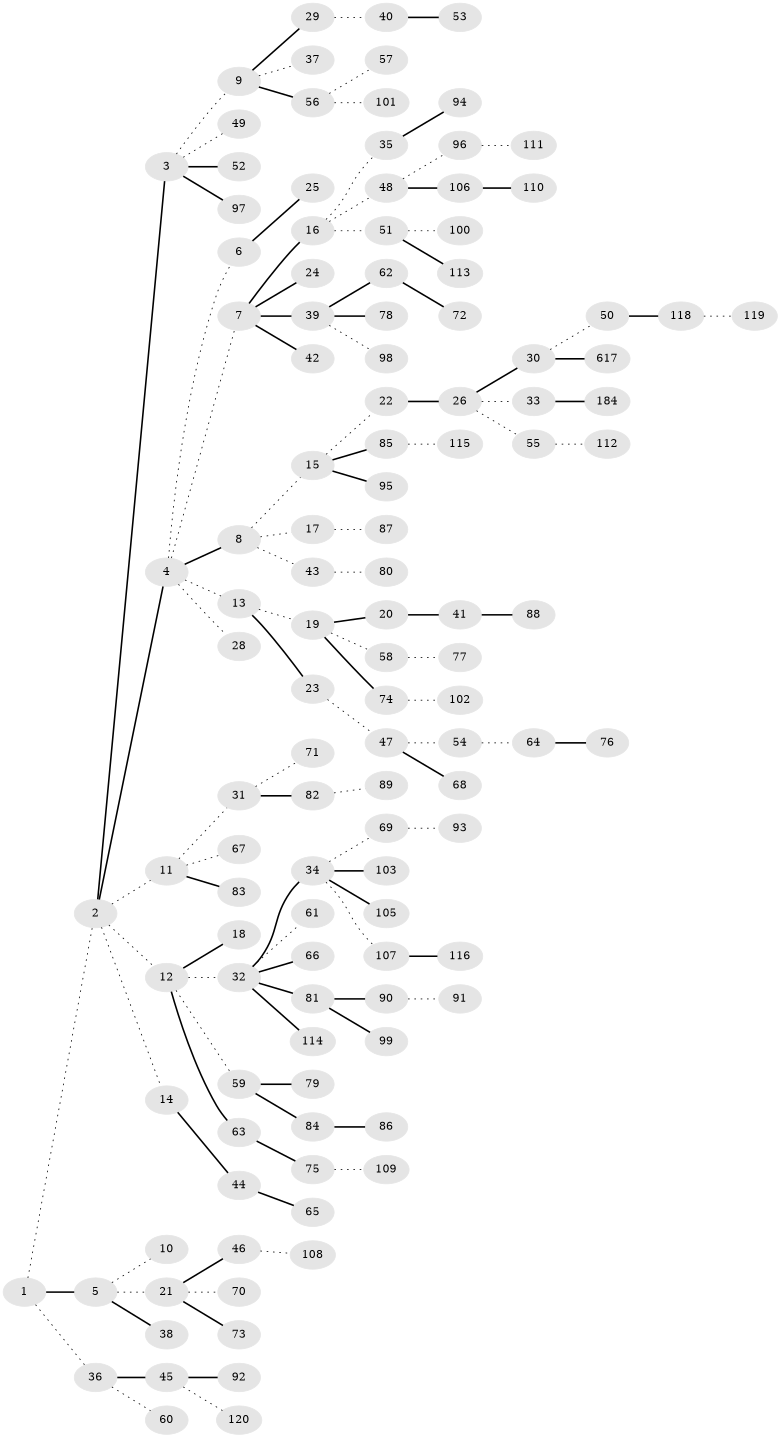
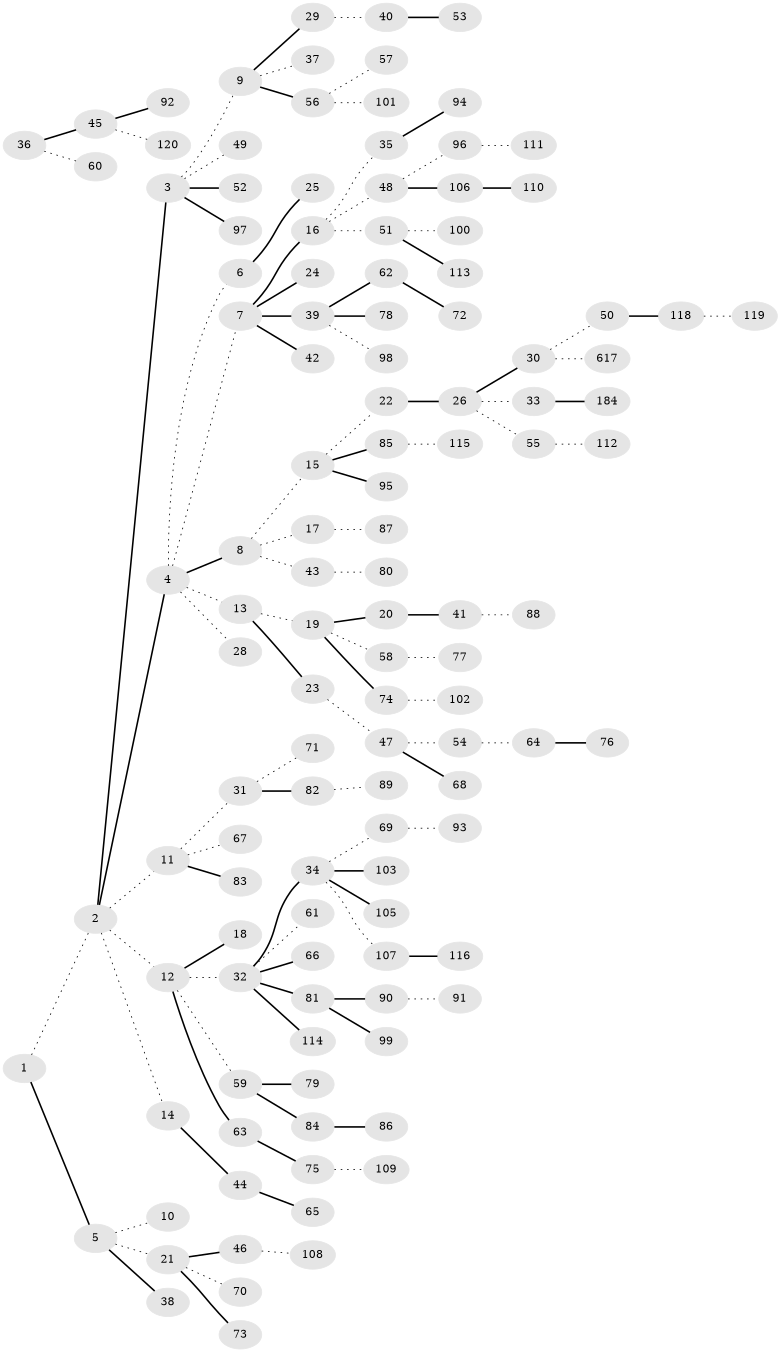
edge "30" -- "617": style bold -> dotted
edge "41" -- "88": style bold -> dotted
edge "1" -- "36": removed
